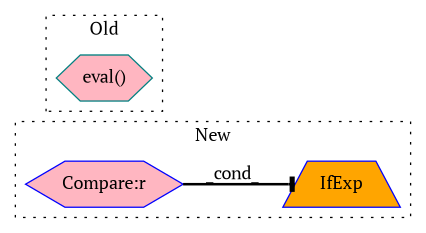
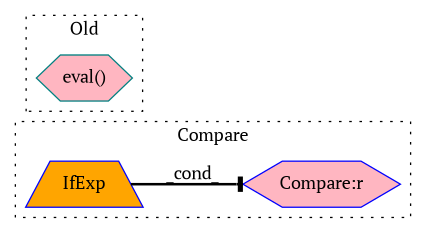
cluster "New": label "New" -> "Compare"
edge "Compare:r" -> "IfExp": reversed
